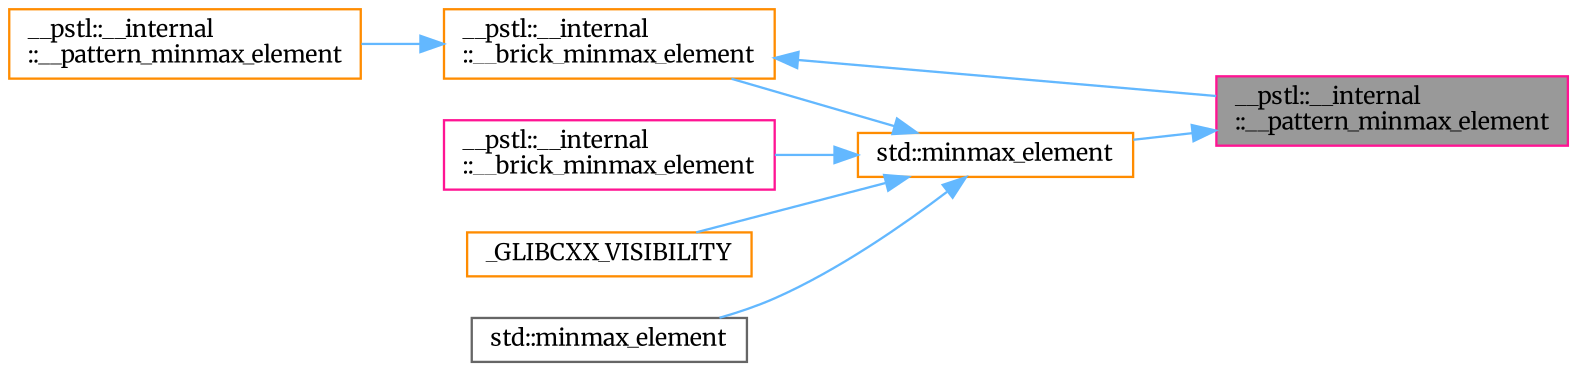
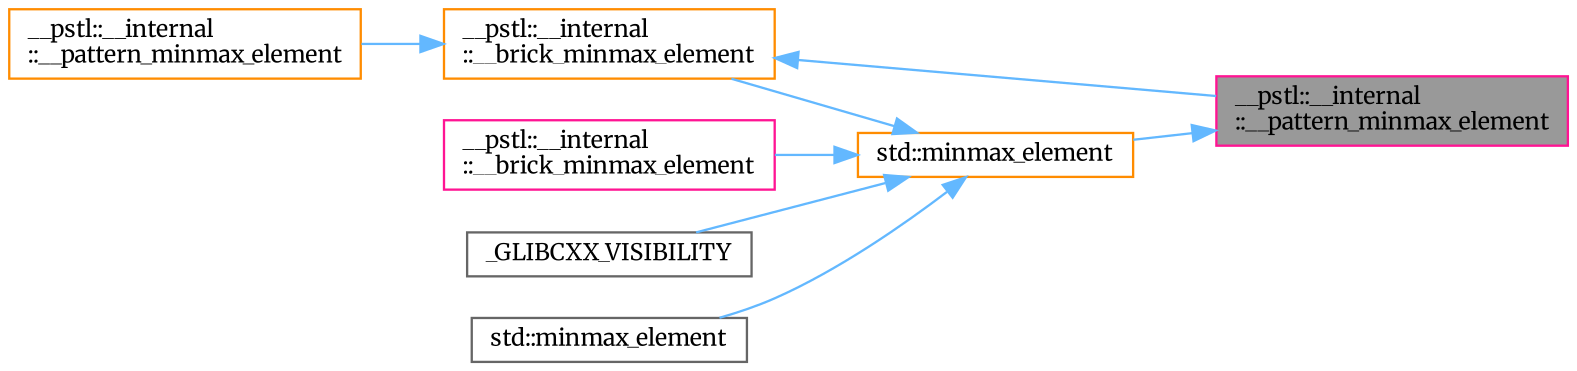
node "_GLIBCXX_VISIBILITY": color darkorange -> gray40
